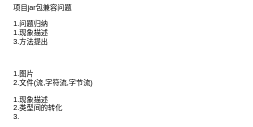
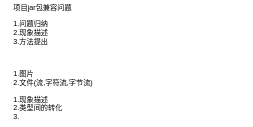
node "项目jar包兼容问题 1.问题归纳 1.现象描述 3.方法提出": label "项目jar包兼容问题 1.问题归纳 1.现象描述 3.方法提出" -> "项目jar包兼容问题 1.问题归纳 2.现象描述 3.方法提出"
